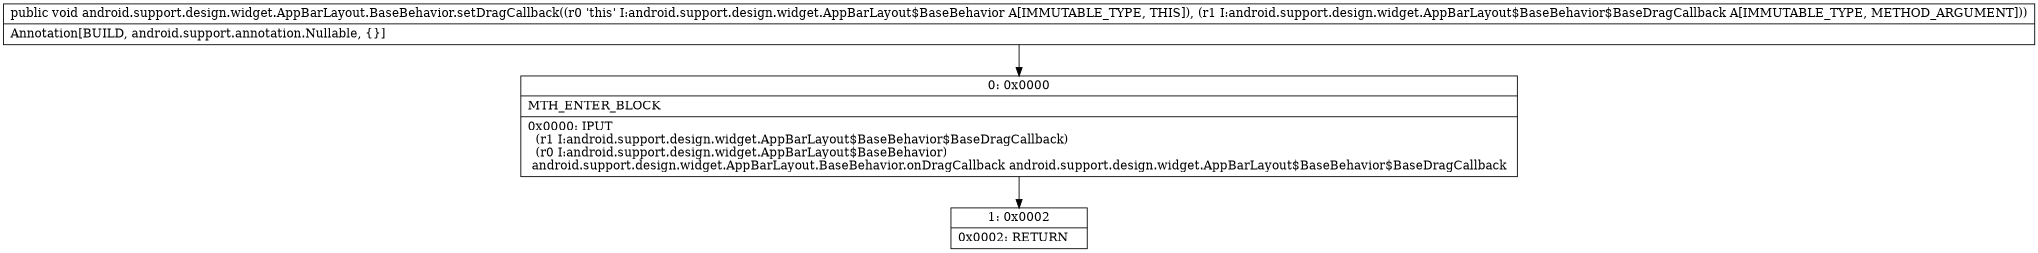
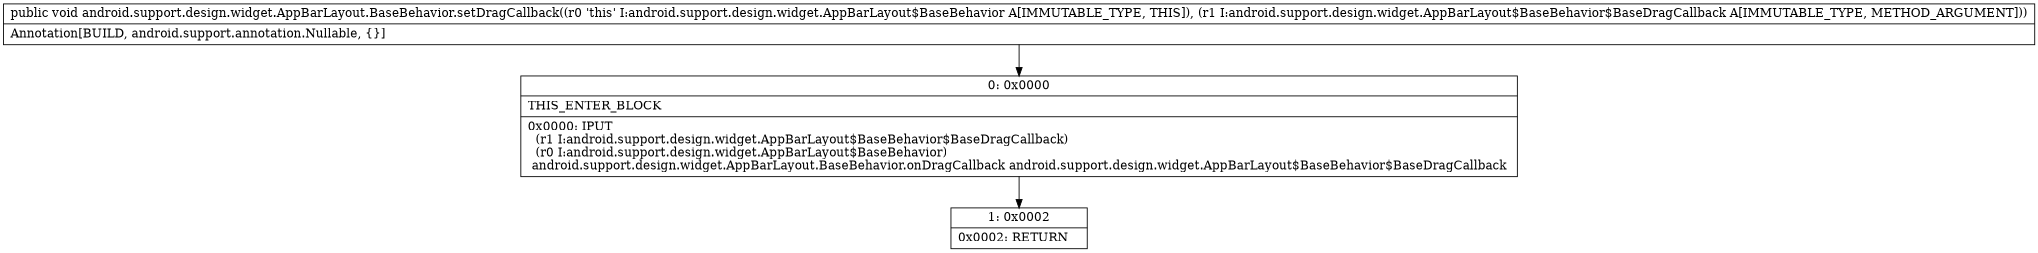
node "0: 0x0000": text "MTH_ENTER_BLOCK" -> "THIS_ENTER_BLOCK"
